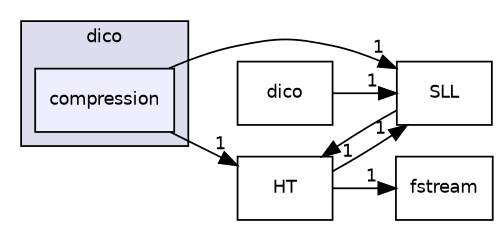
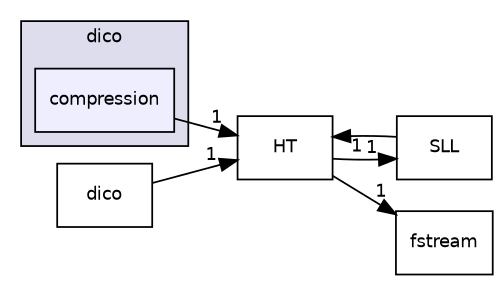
edge "compression" -> "SLL": removed
edge "dico" -> "SLL": now "dico" -> "HT"
